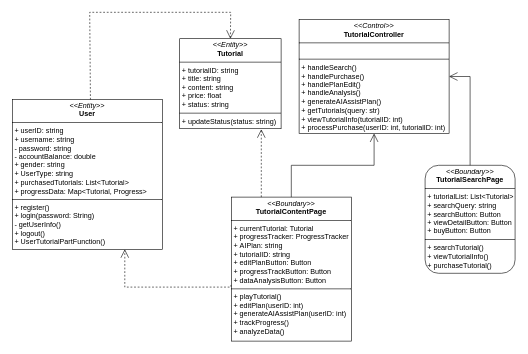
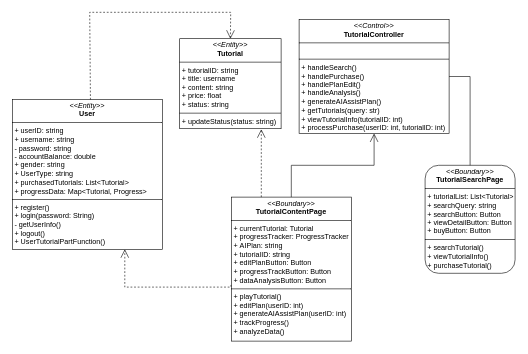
edge "<<Boundary>> TutorialSearchPage + tutorialList: List<Tutorial> + searchQuery: string + searchButton: Button + viewDetailButton: Button + buyButton: Button + searchTutorial() + viewTutorialInfo() + purchaseTutorial()" -> "<<Control>> TutorialController + handleSearch() + handlePurchase() + handlePlanEdit() + handleAnalysis() + generateAIAssistPlan() + getTutorials(query: str) + viewTutorialInfo(tutorialID: int) + processPurchase(userID: int, tutorialID: int)": arrowhead open -> none
node "<<Entity>> Tutorial + tutorialID: string + title: string + content: string + price: float + status: string + updateStatus(status: string)": label "<<Entity>> Tutorial + tutorialID: string + title: string + content: string + price: float + status: string + updateStatus(status: string)" -> "<<Entity>> Tutorial + tutorialID: string + title: username + content: string + price: float + status: string + updateStatus(status: string)"
